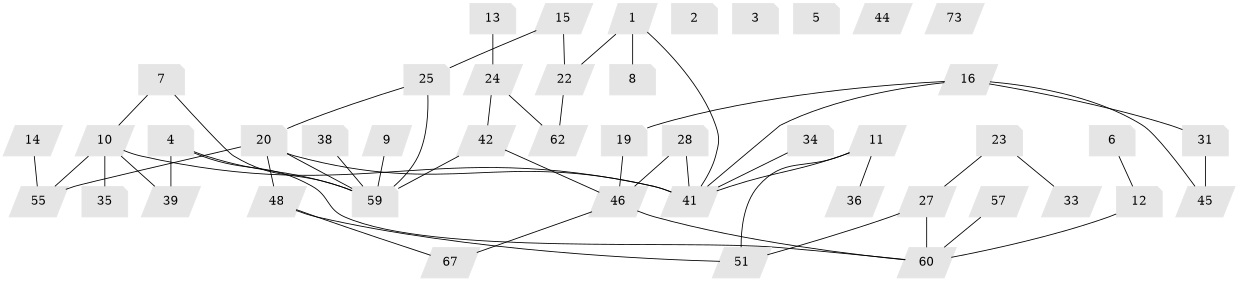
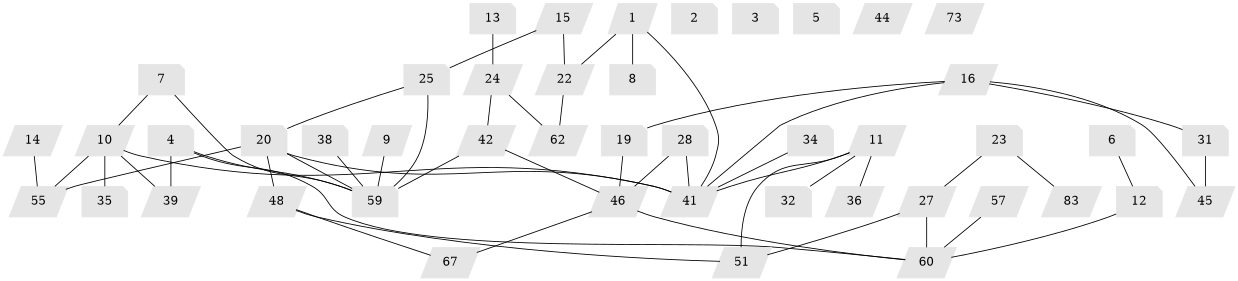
node "32": added
node "33": label "33" -> "83"
